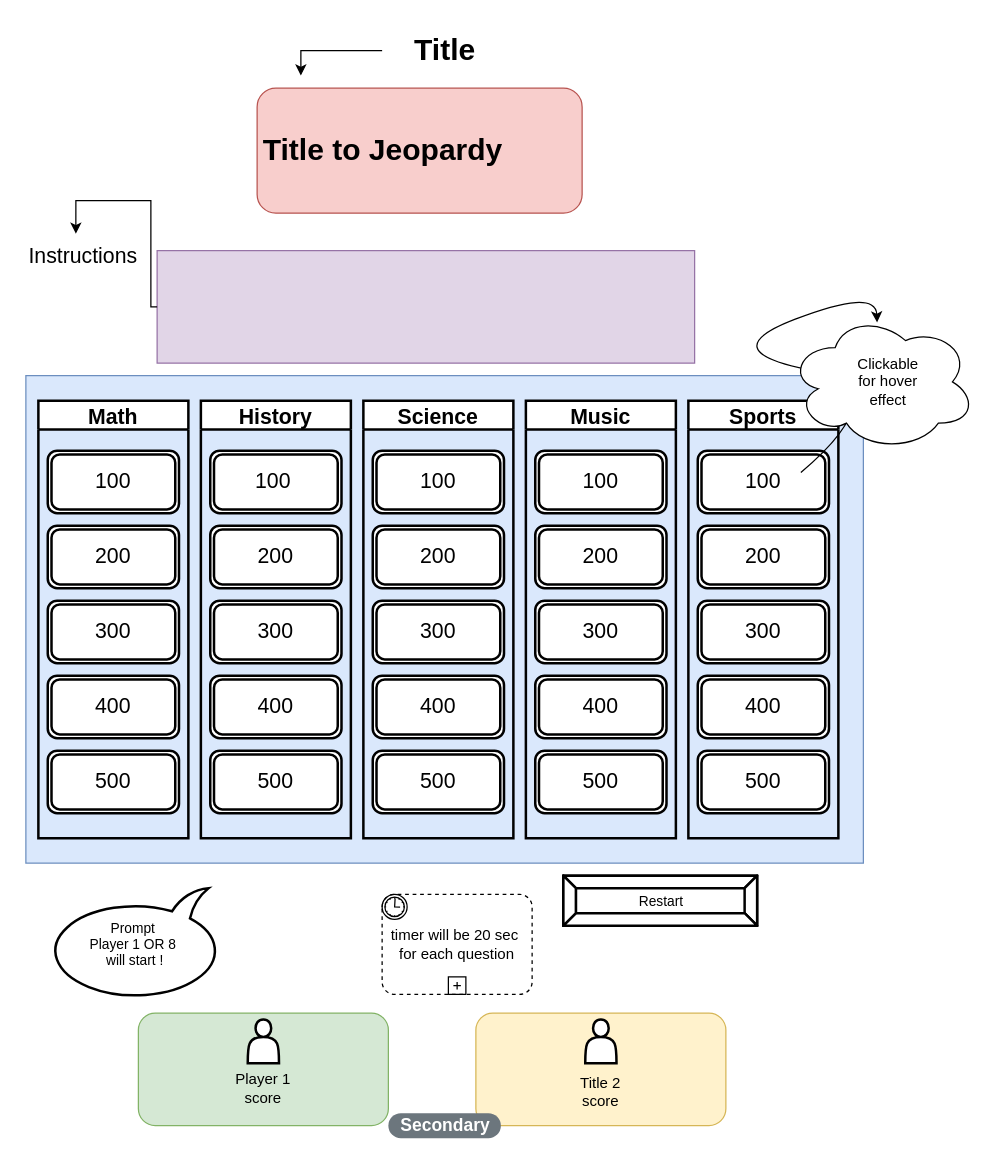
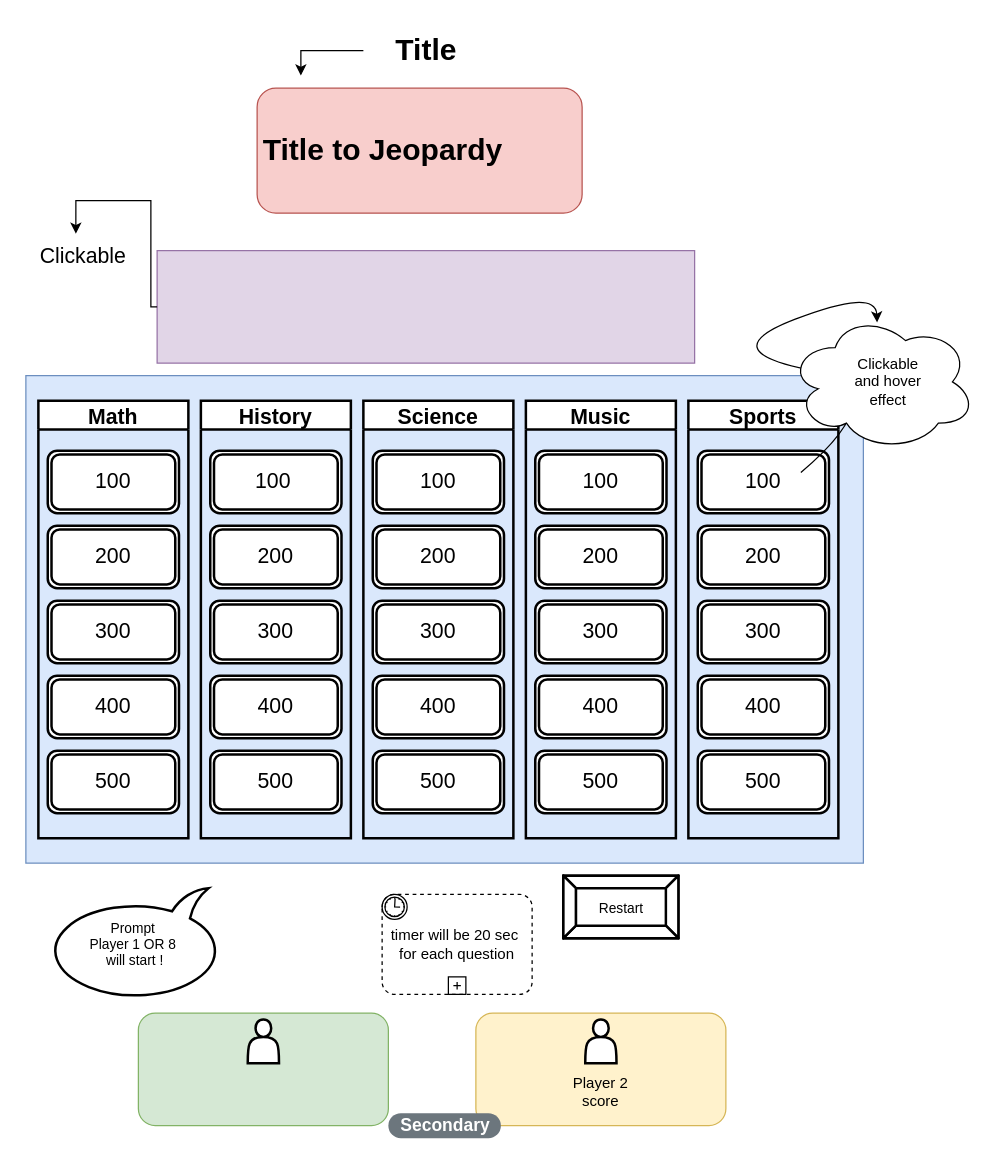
node "Title": moved (444, 51) -> (426, 51)
node "Instructions": label "Instructions" -> "Clickable"
node "Clickable for hover effect": label "Clickable for hover effect" -> "Clickable and hover effect"
node "Restart": size 194x50 -> 115x63
node "Player 1 score": removed
node "Title 2 score": label "Title 2 score" -> "Player 2 score"
